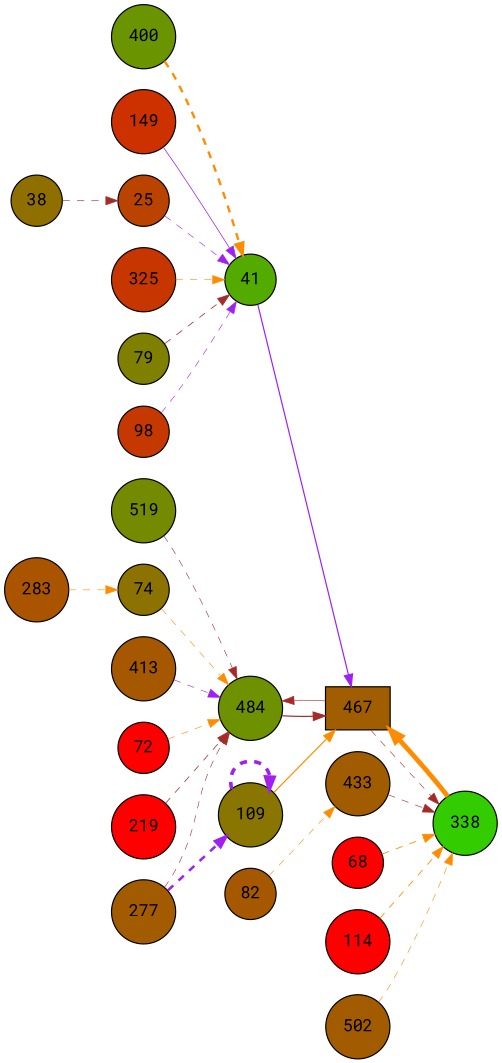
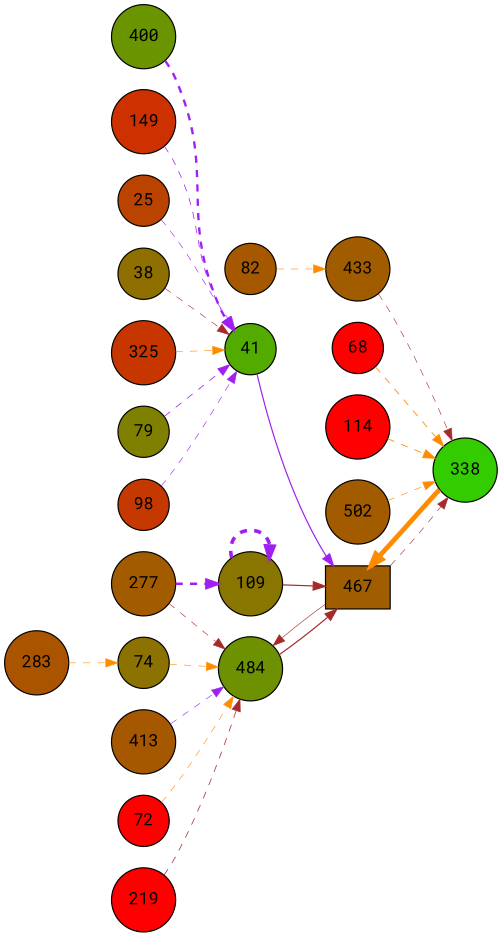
edge "400" -> "41": color darkorange -> purple
edge "149" -> "41": style solid -> dashed
edge "38" -> "25": now "38" -> "41"
edge "79" -> "41": color brown -> purple
node "519": removed
edge "109" -> "467": color darkorange -> brown
